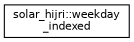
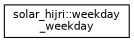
node "solar_hijri::weekday _indexed": label "solar_hijri::weekday _indexed" -> "solar_hijri::weekday _weekday"
